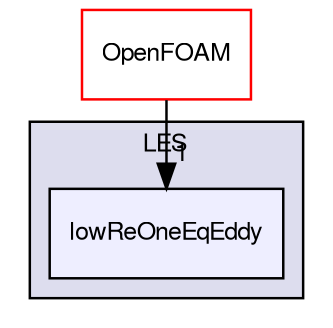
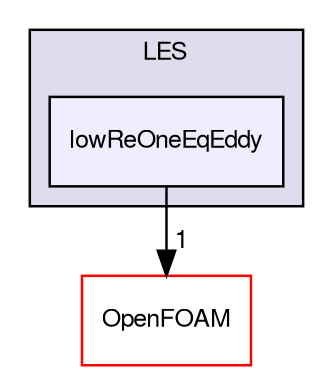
edge "OpenFOAM" -> "lowReOneEqEddy": reversed
